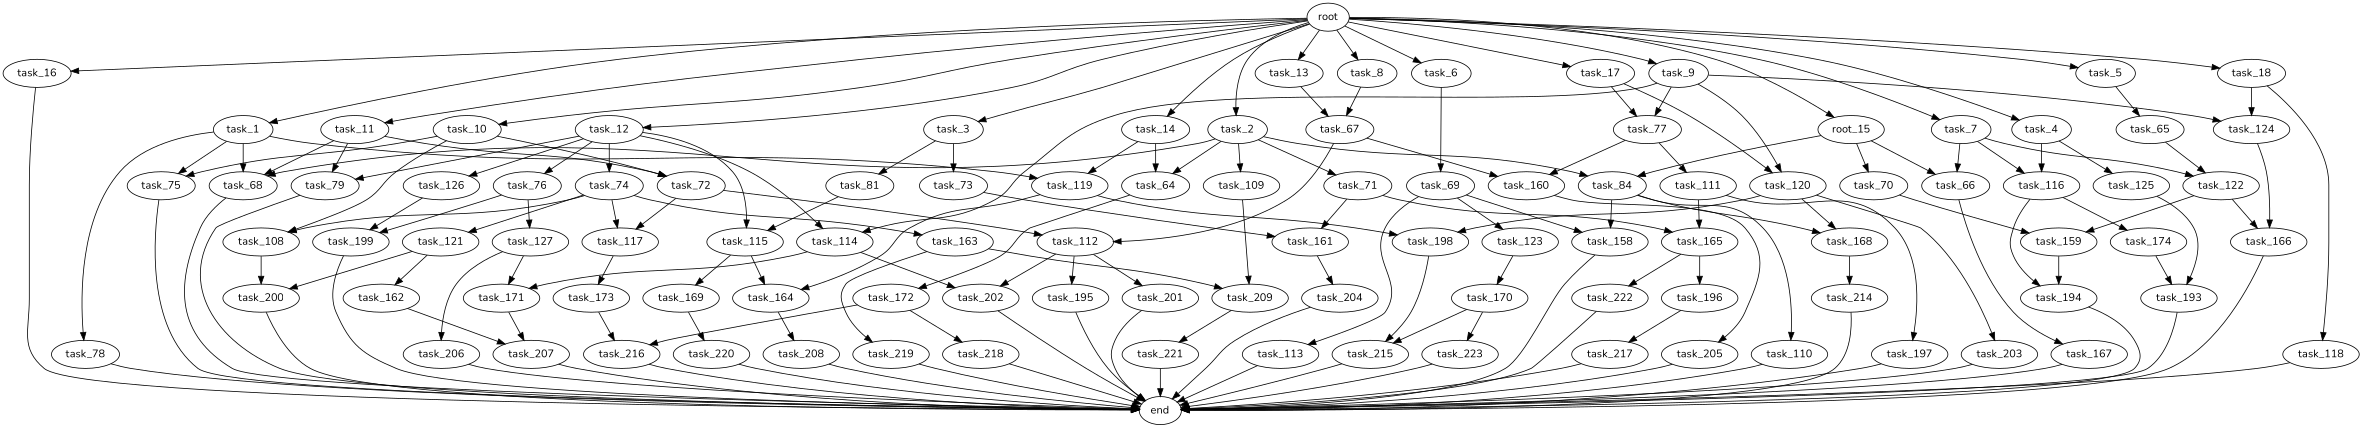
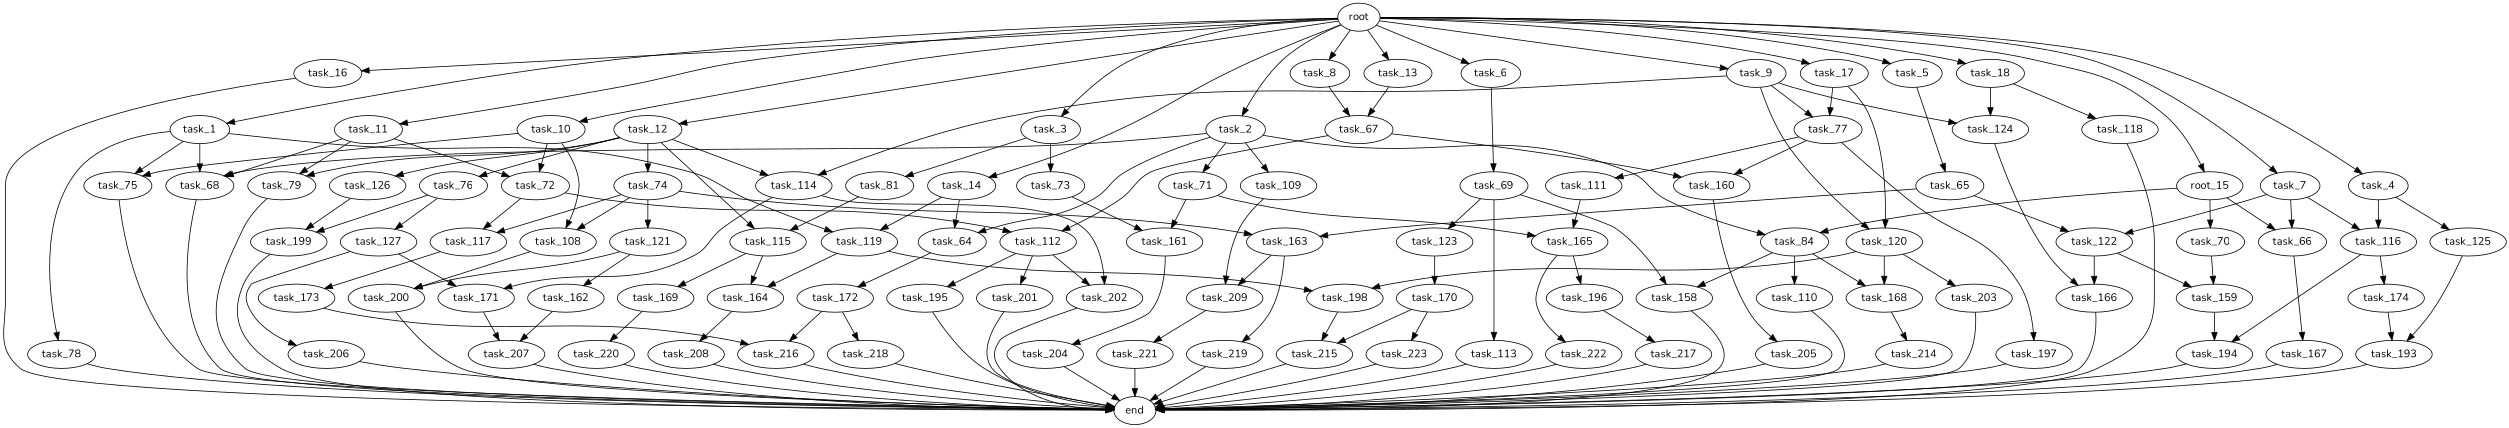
edge "task_65" -> "task_163": added
edge "task_111" -> "task_197": now "task_77" -> "task_197"
